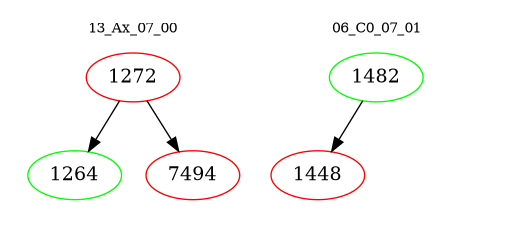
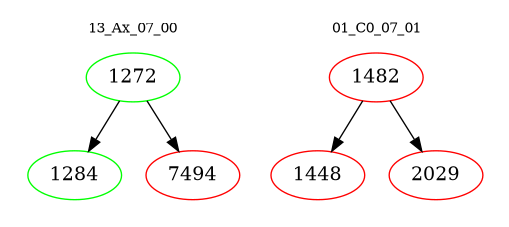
cluster "06_C0_07_01": label "06_C0_07_01" -> "01_C0_07_01"
node "1272": color red -> green
node "1482": color green -> red
node "1264": label "1264" -> "1284"
node "2029": added
